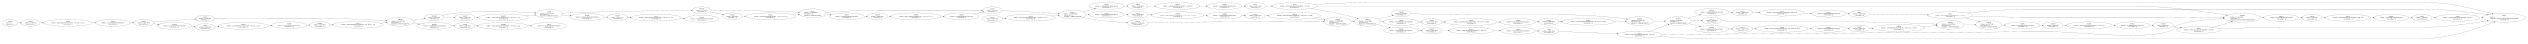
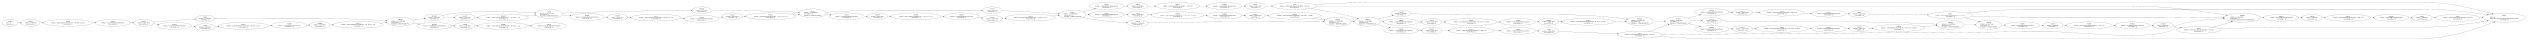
edge "Node50 module = nn.Identity reverseMap = {}" -> "Node57 module = cudnn.ReLU reverseMap = {}": now "Node64 module = nn.SpatialBatchNormalization reverseMap = {}" -> "Node57 module = cudnn.ReLU reverseMap = {}"
edge "Node52 module = nn.SpatialBatchNormalization reverseMap = {}" -> "Node37 module = nn.Identity reverseMap = {}": now "Node52 module = nn.SpatialBatchNormalization reverseMap = {}" -> "Node43 module = cudnn.ReLU reverseMap = {}"
